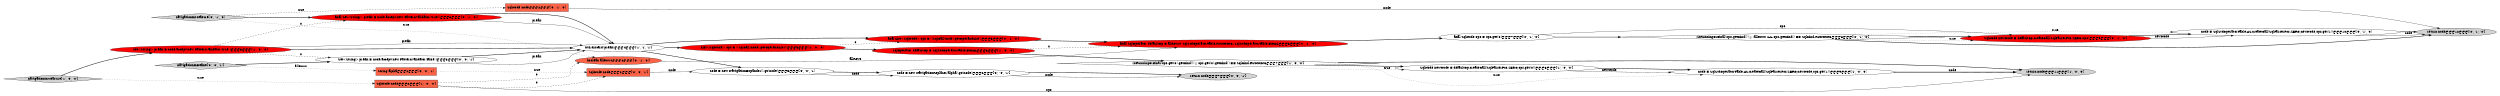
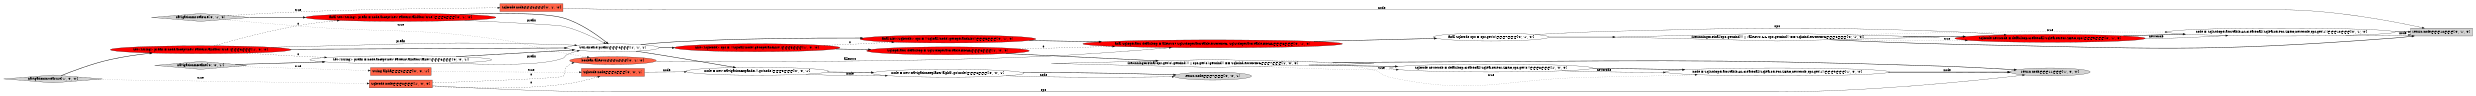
node "return node@@@12@@@['0', '1', '0']": shape ellipse -> box
edge "navigationInDefine['0', '0', '1']" -> "String alpha@@@2@@@['0', '0', '1']": label "allRows" -> "true"
